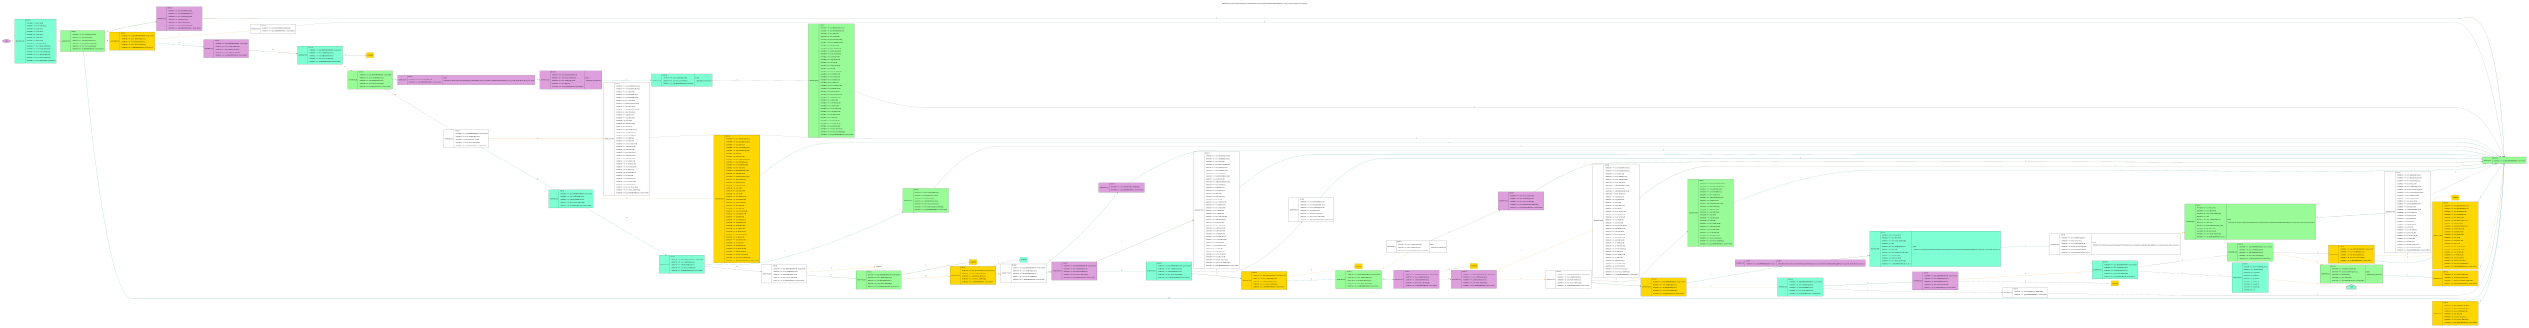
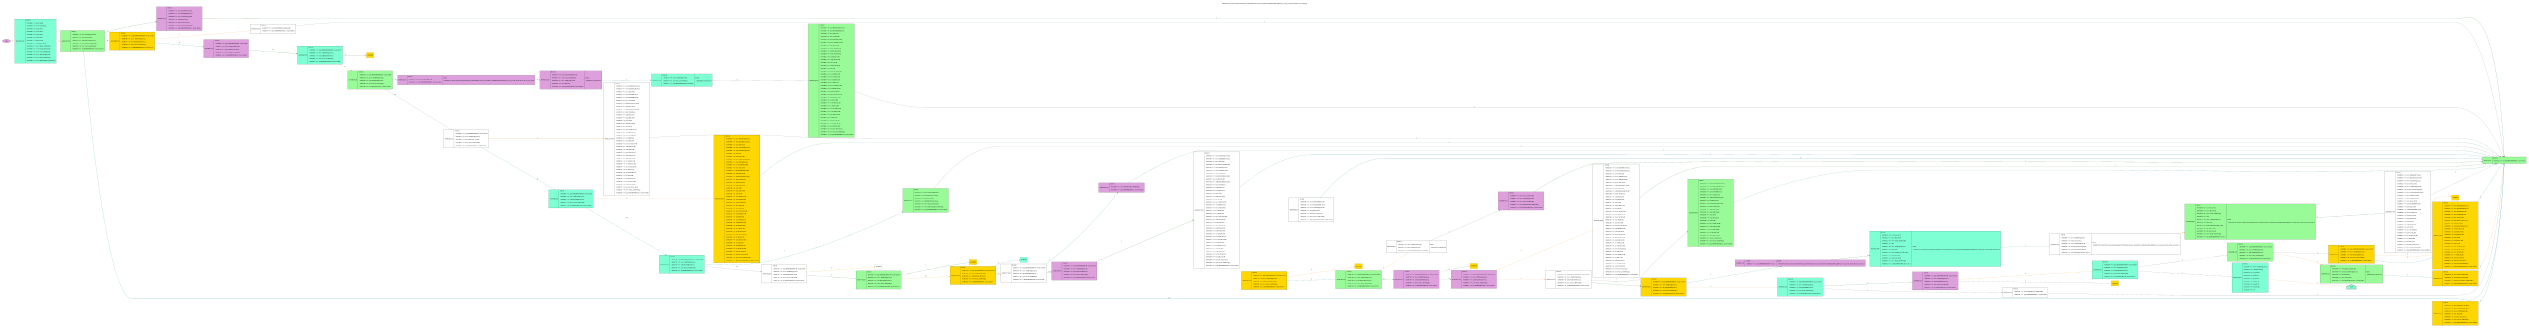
node "0x4017a3 [25]": removed
